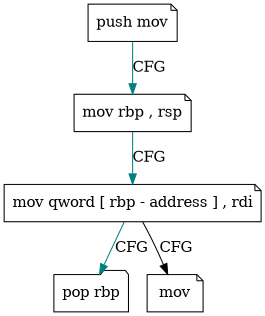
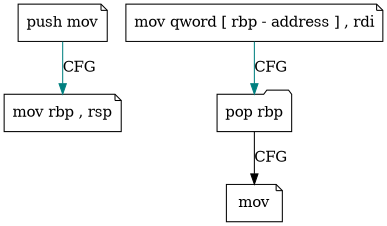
edge "mov rbp , rsp" -> "mov qword [ rbp - address ] , rdi": removed, label "CFG"
edge "mov qword [ rbp - address ] , rdi" -> "mov": now "pop rbp" -> "mov"
